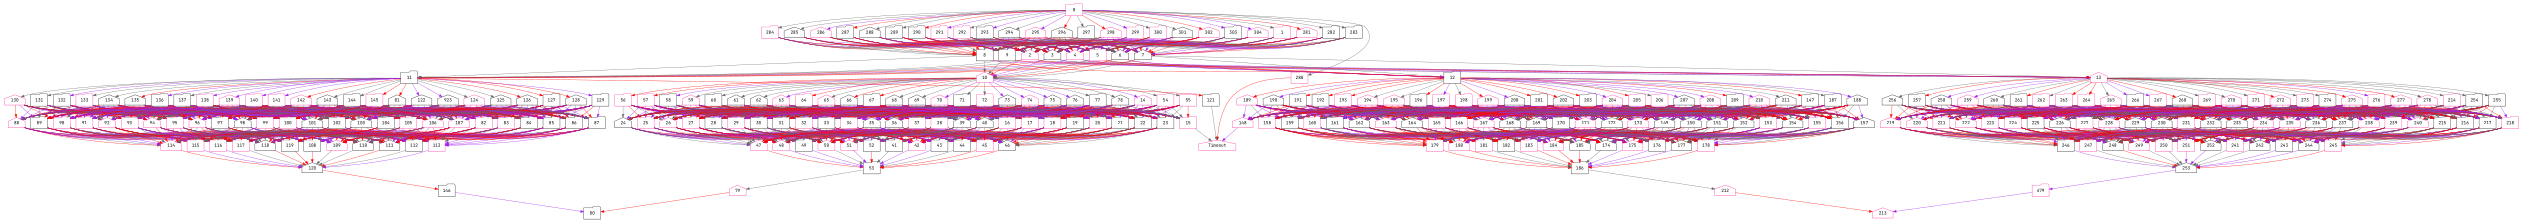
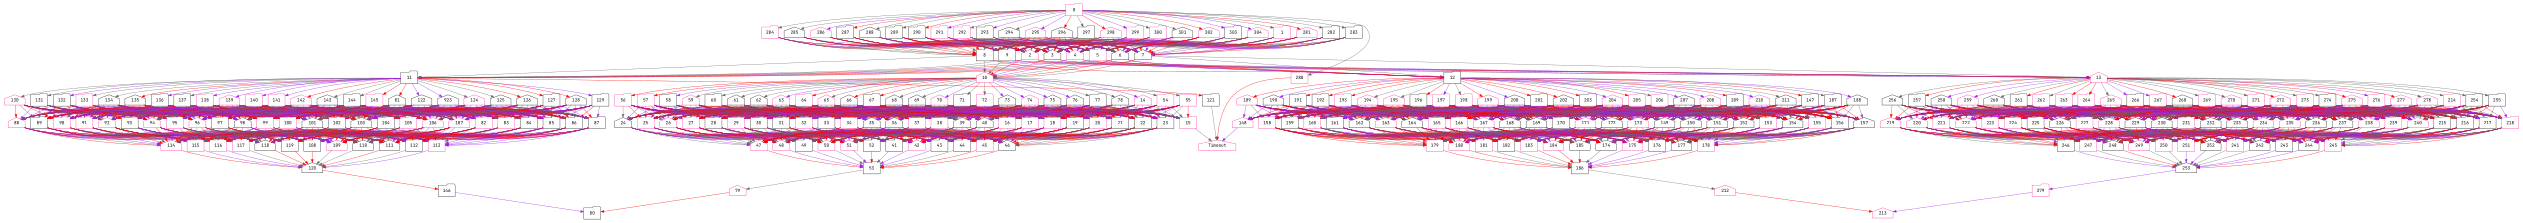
node "93": color deeppink -> black
node "479": label "479" -> "279"
